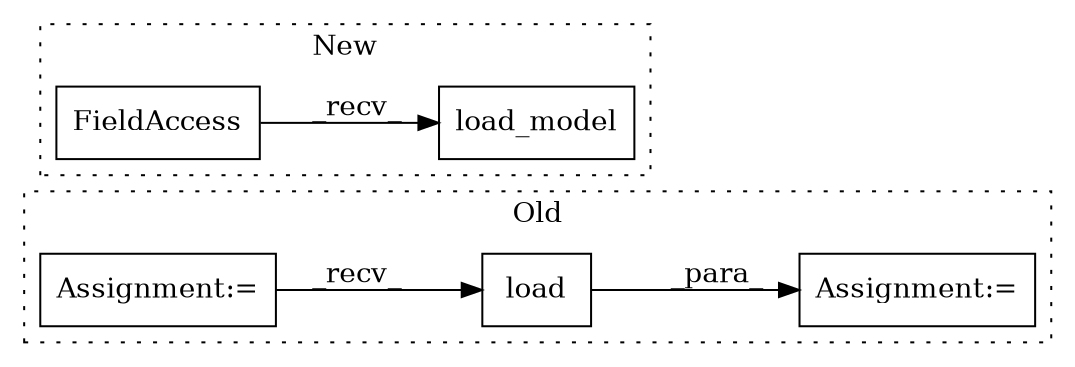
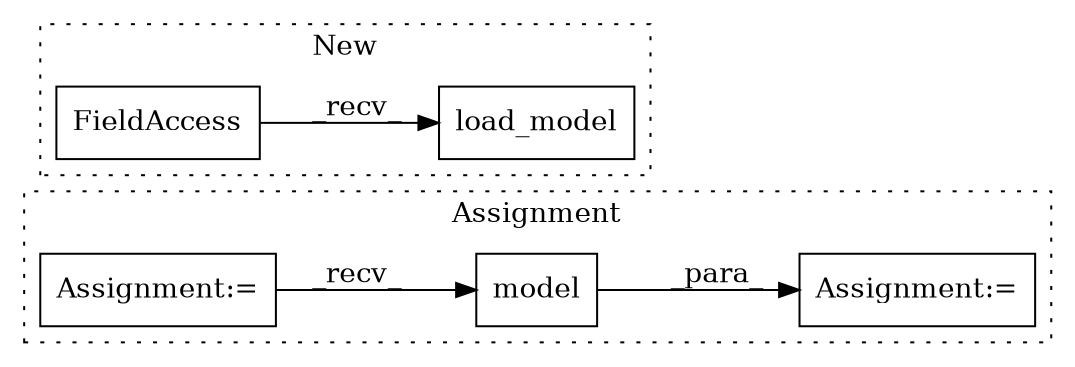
cluster "Old": label "Old" -> "Assignment"
node "load": label "load" -> "model"
